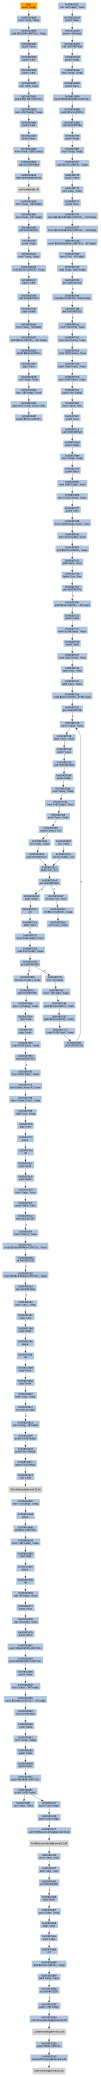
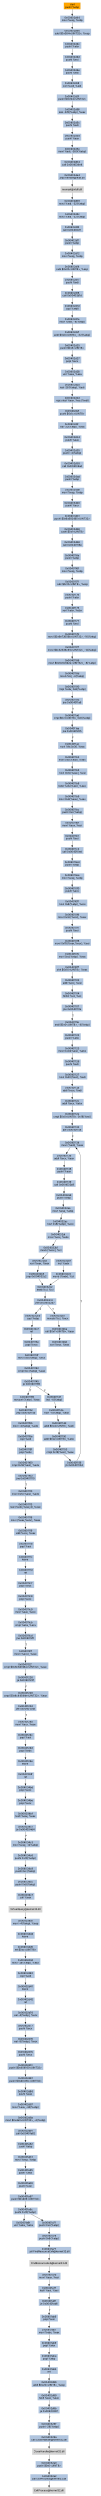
edge "0x00402d2f pushl $0x1c<UINT8>" -> "0x00402d31 leal -32(%ebp), %eax": added
node "0x004040f4 movl 0x3c(%ecx), %eax": label "0x004040f4 movl 0x3c(%ecx), %eax" -> "0x004010f4 movl 0x3c(%ecx), %eax"
